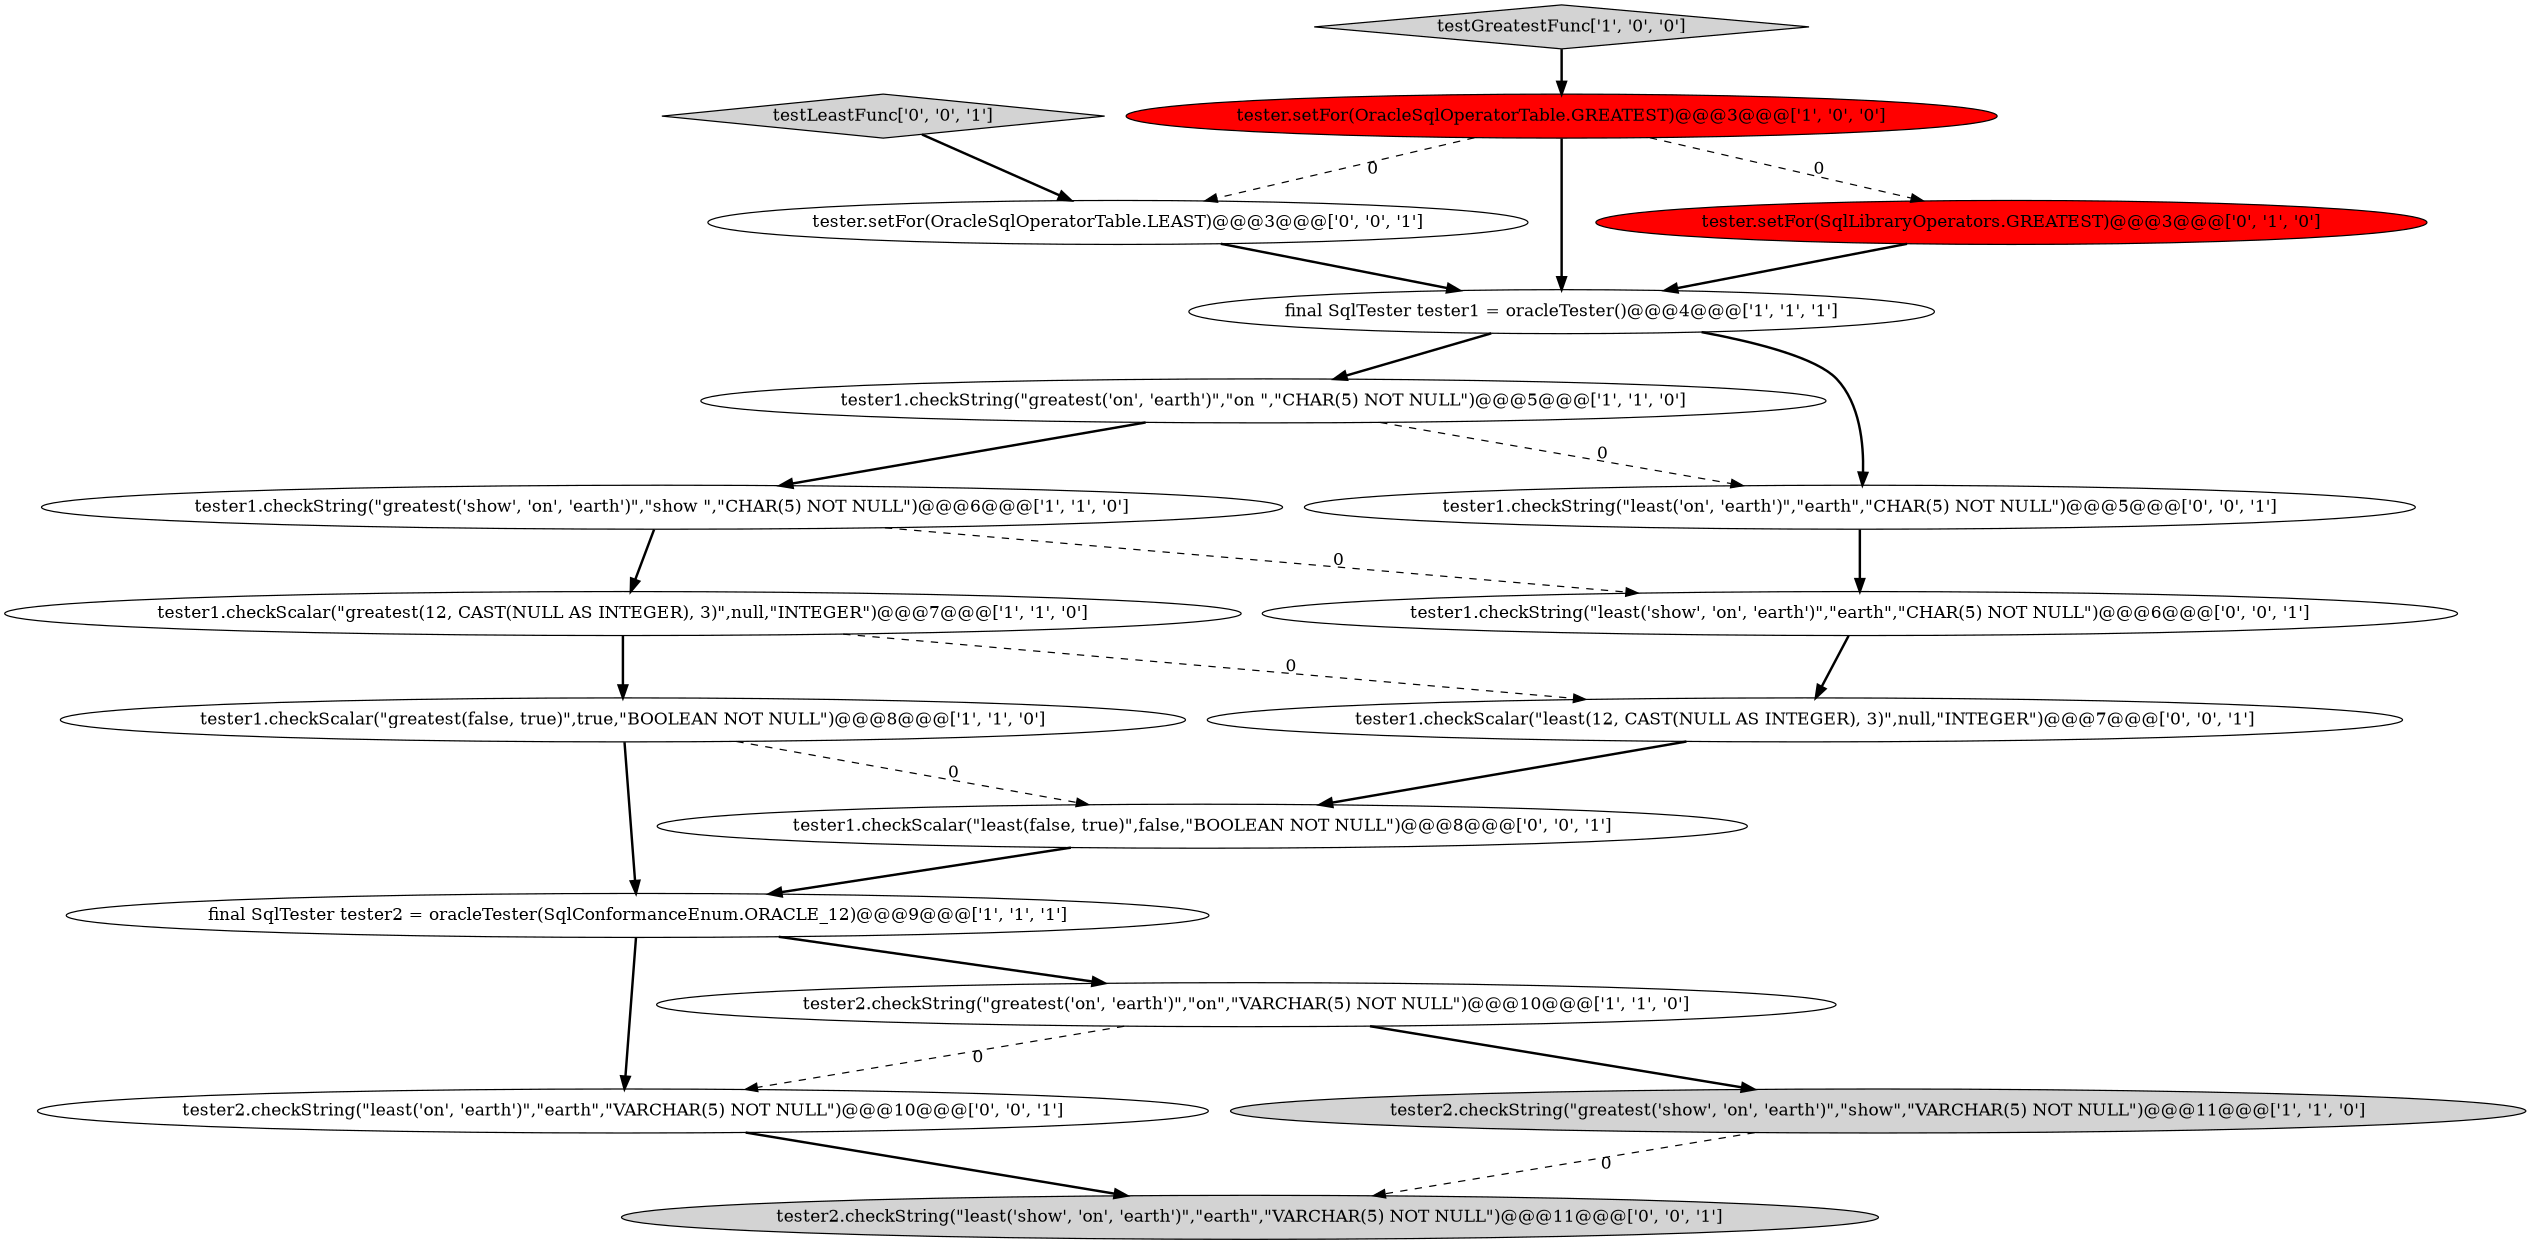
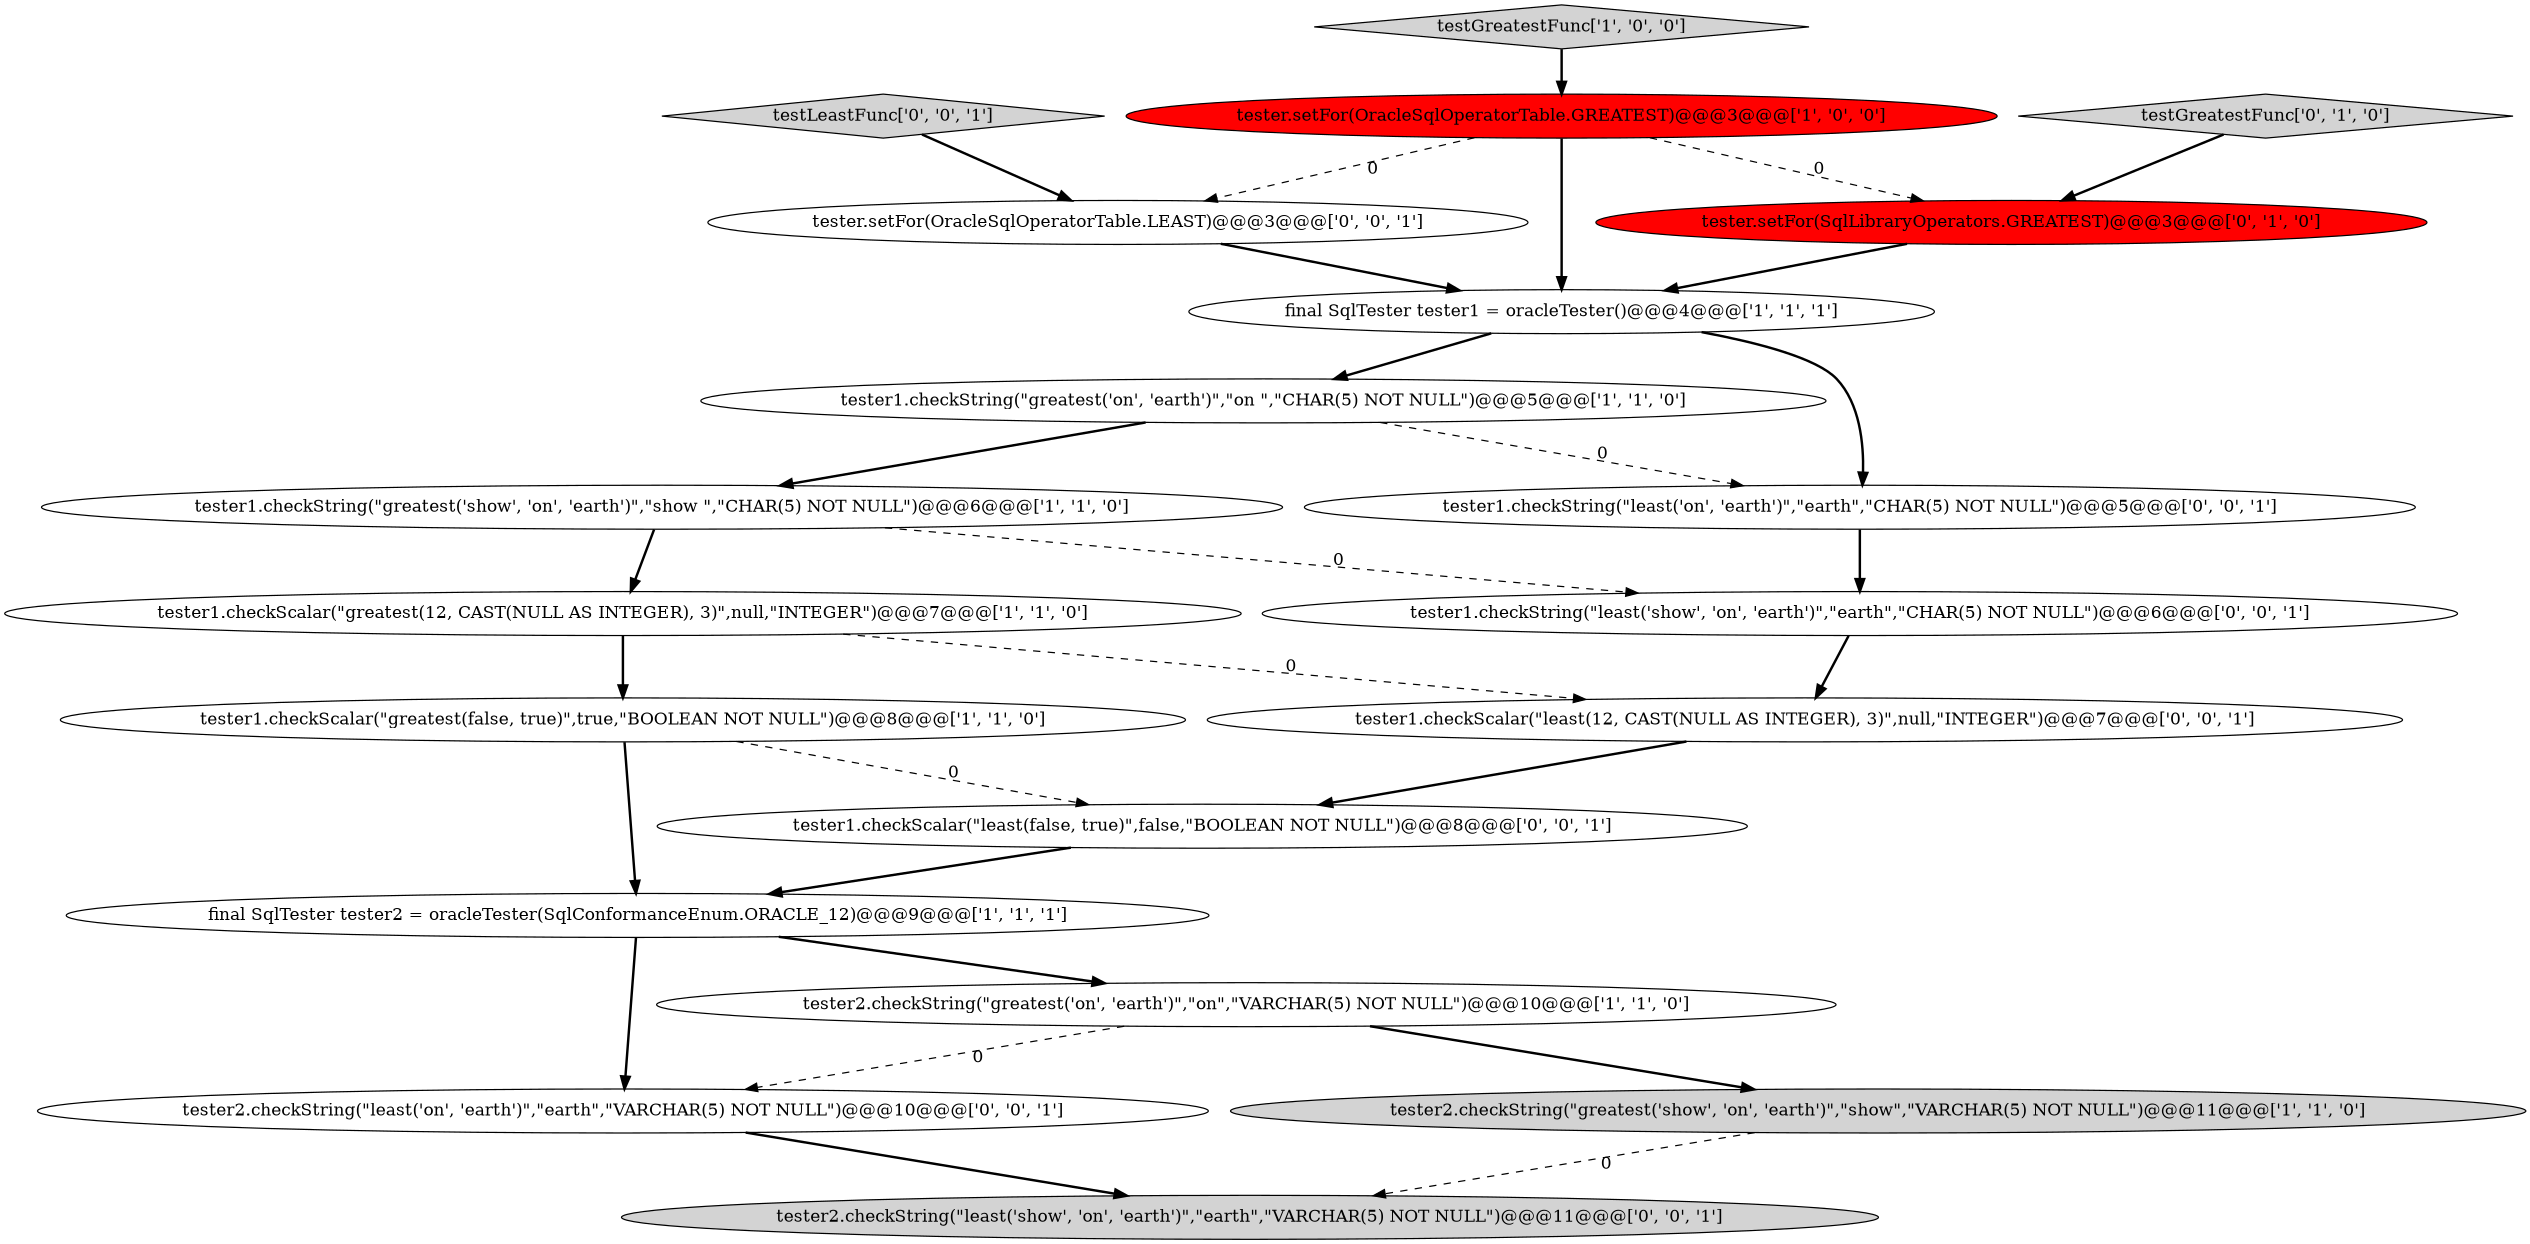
node "testGreatestFunc['0', '1', '0']": added
